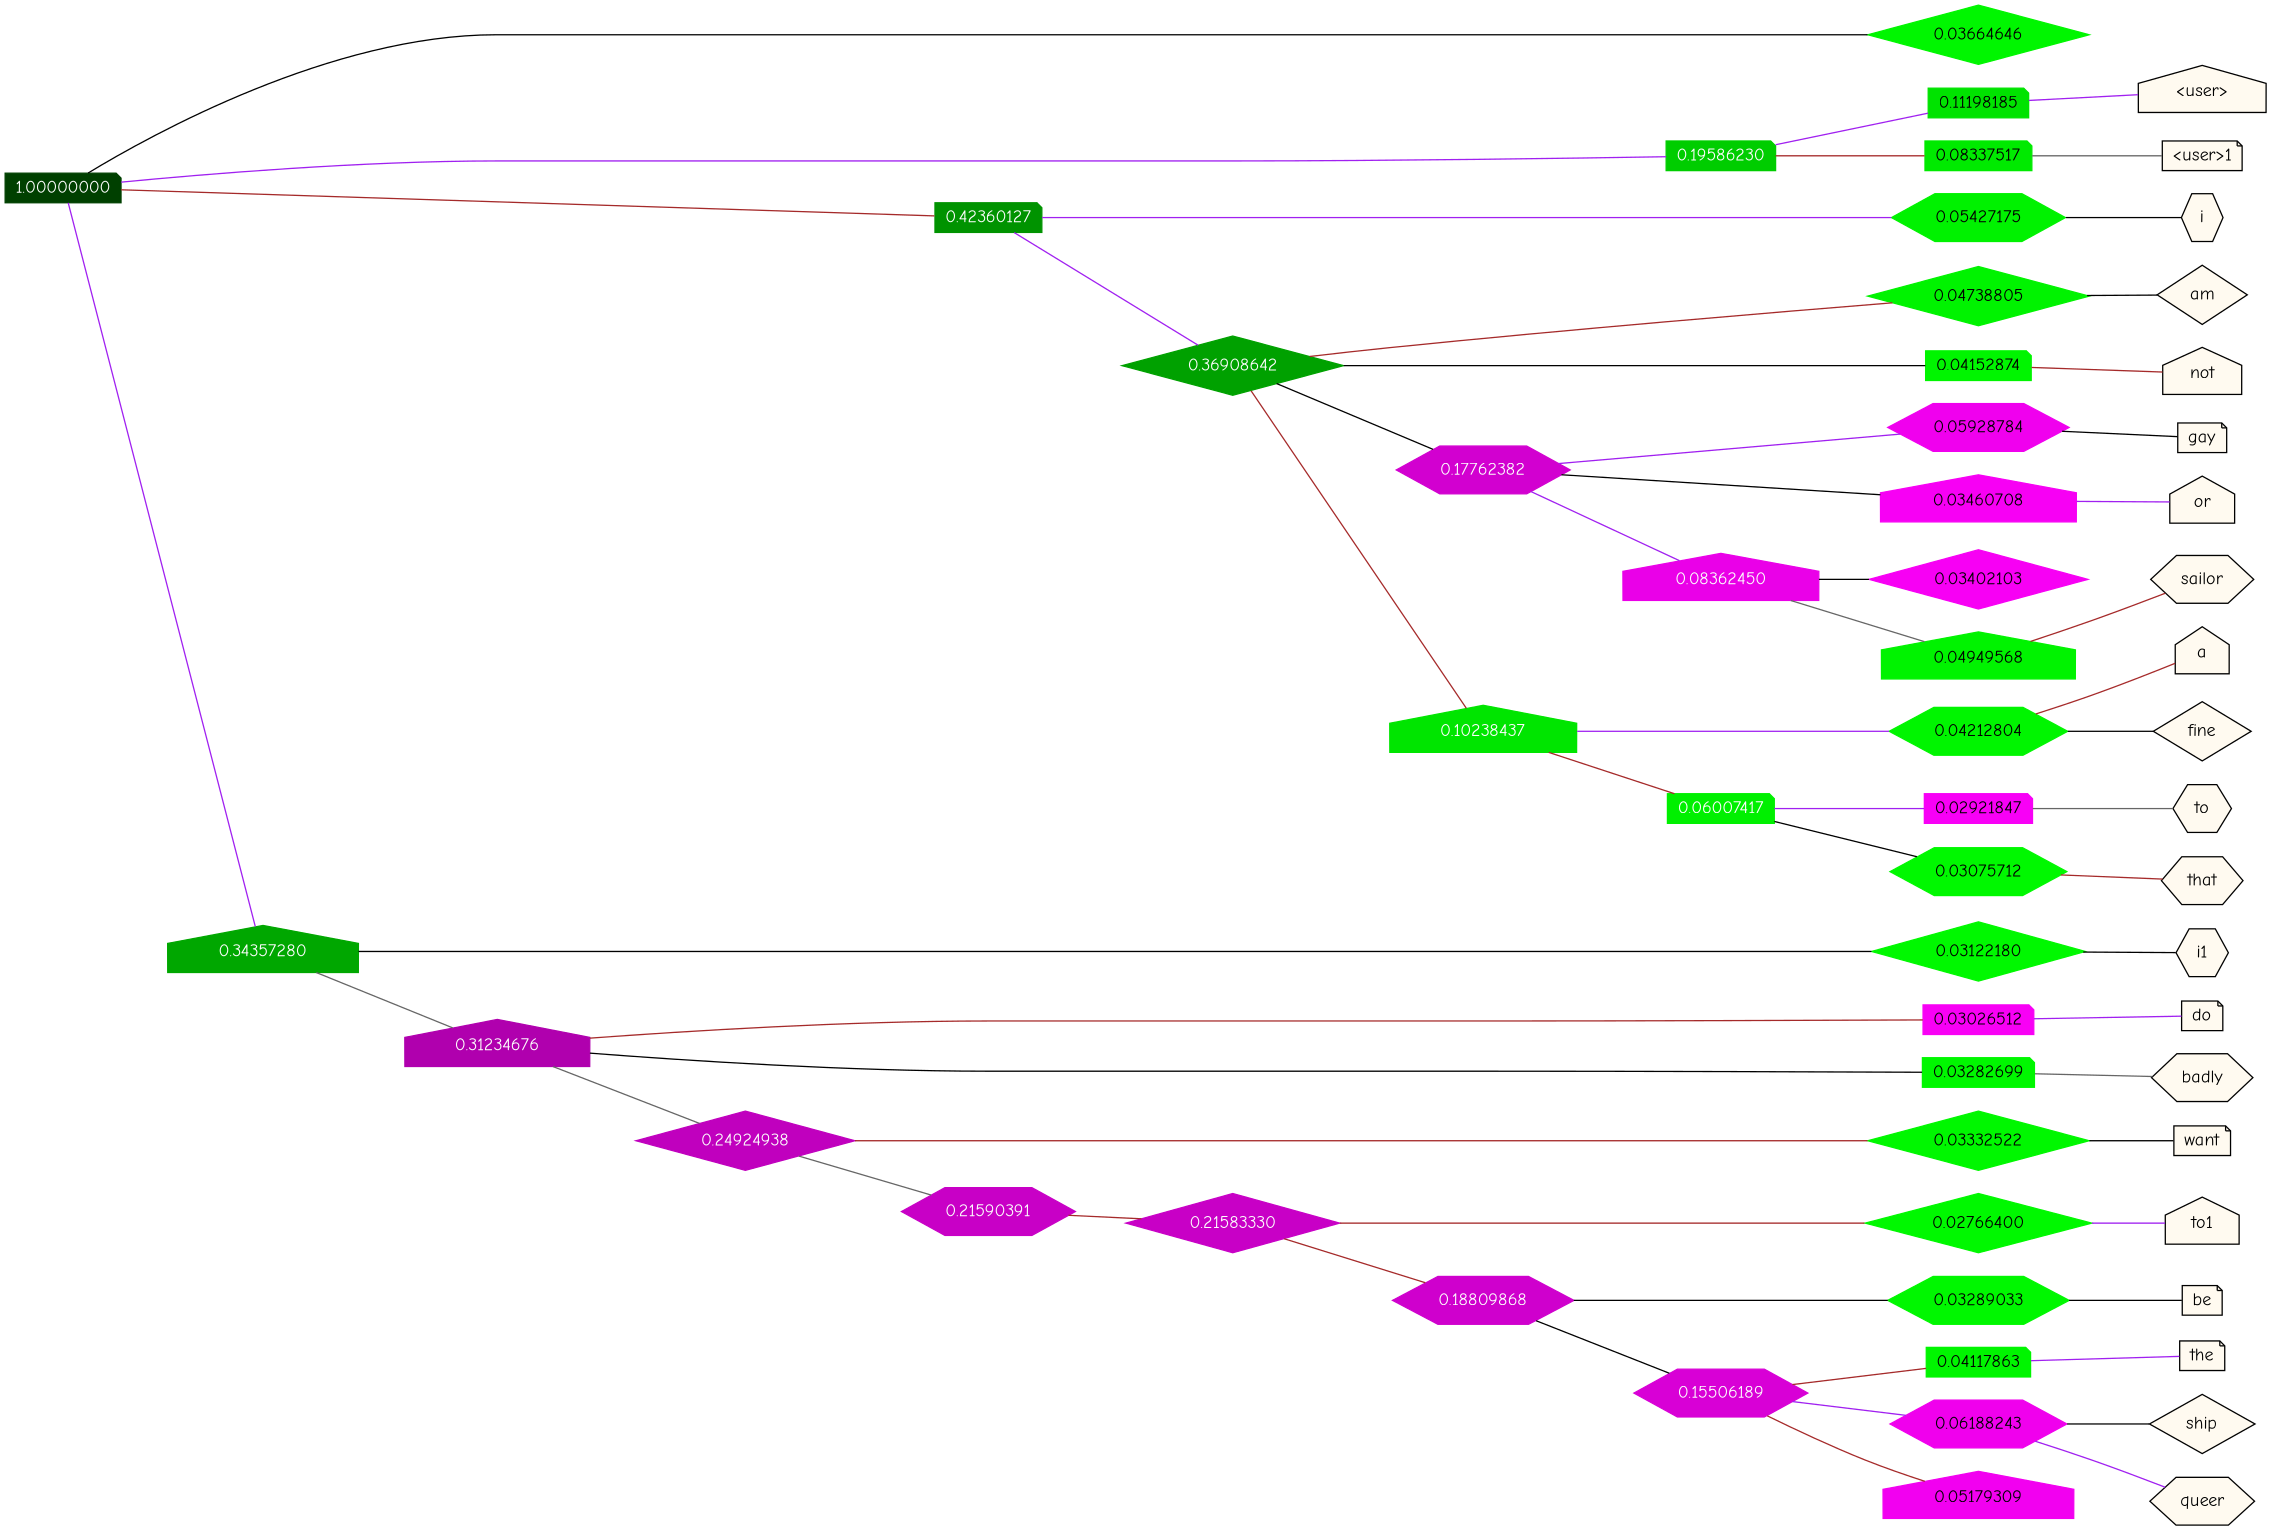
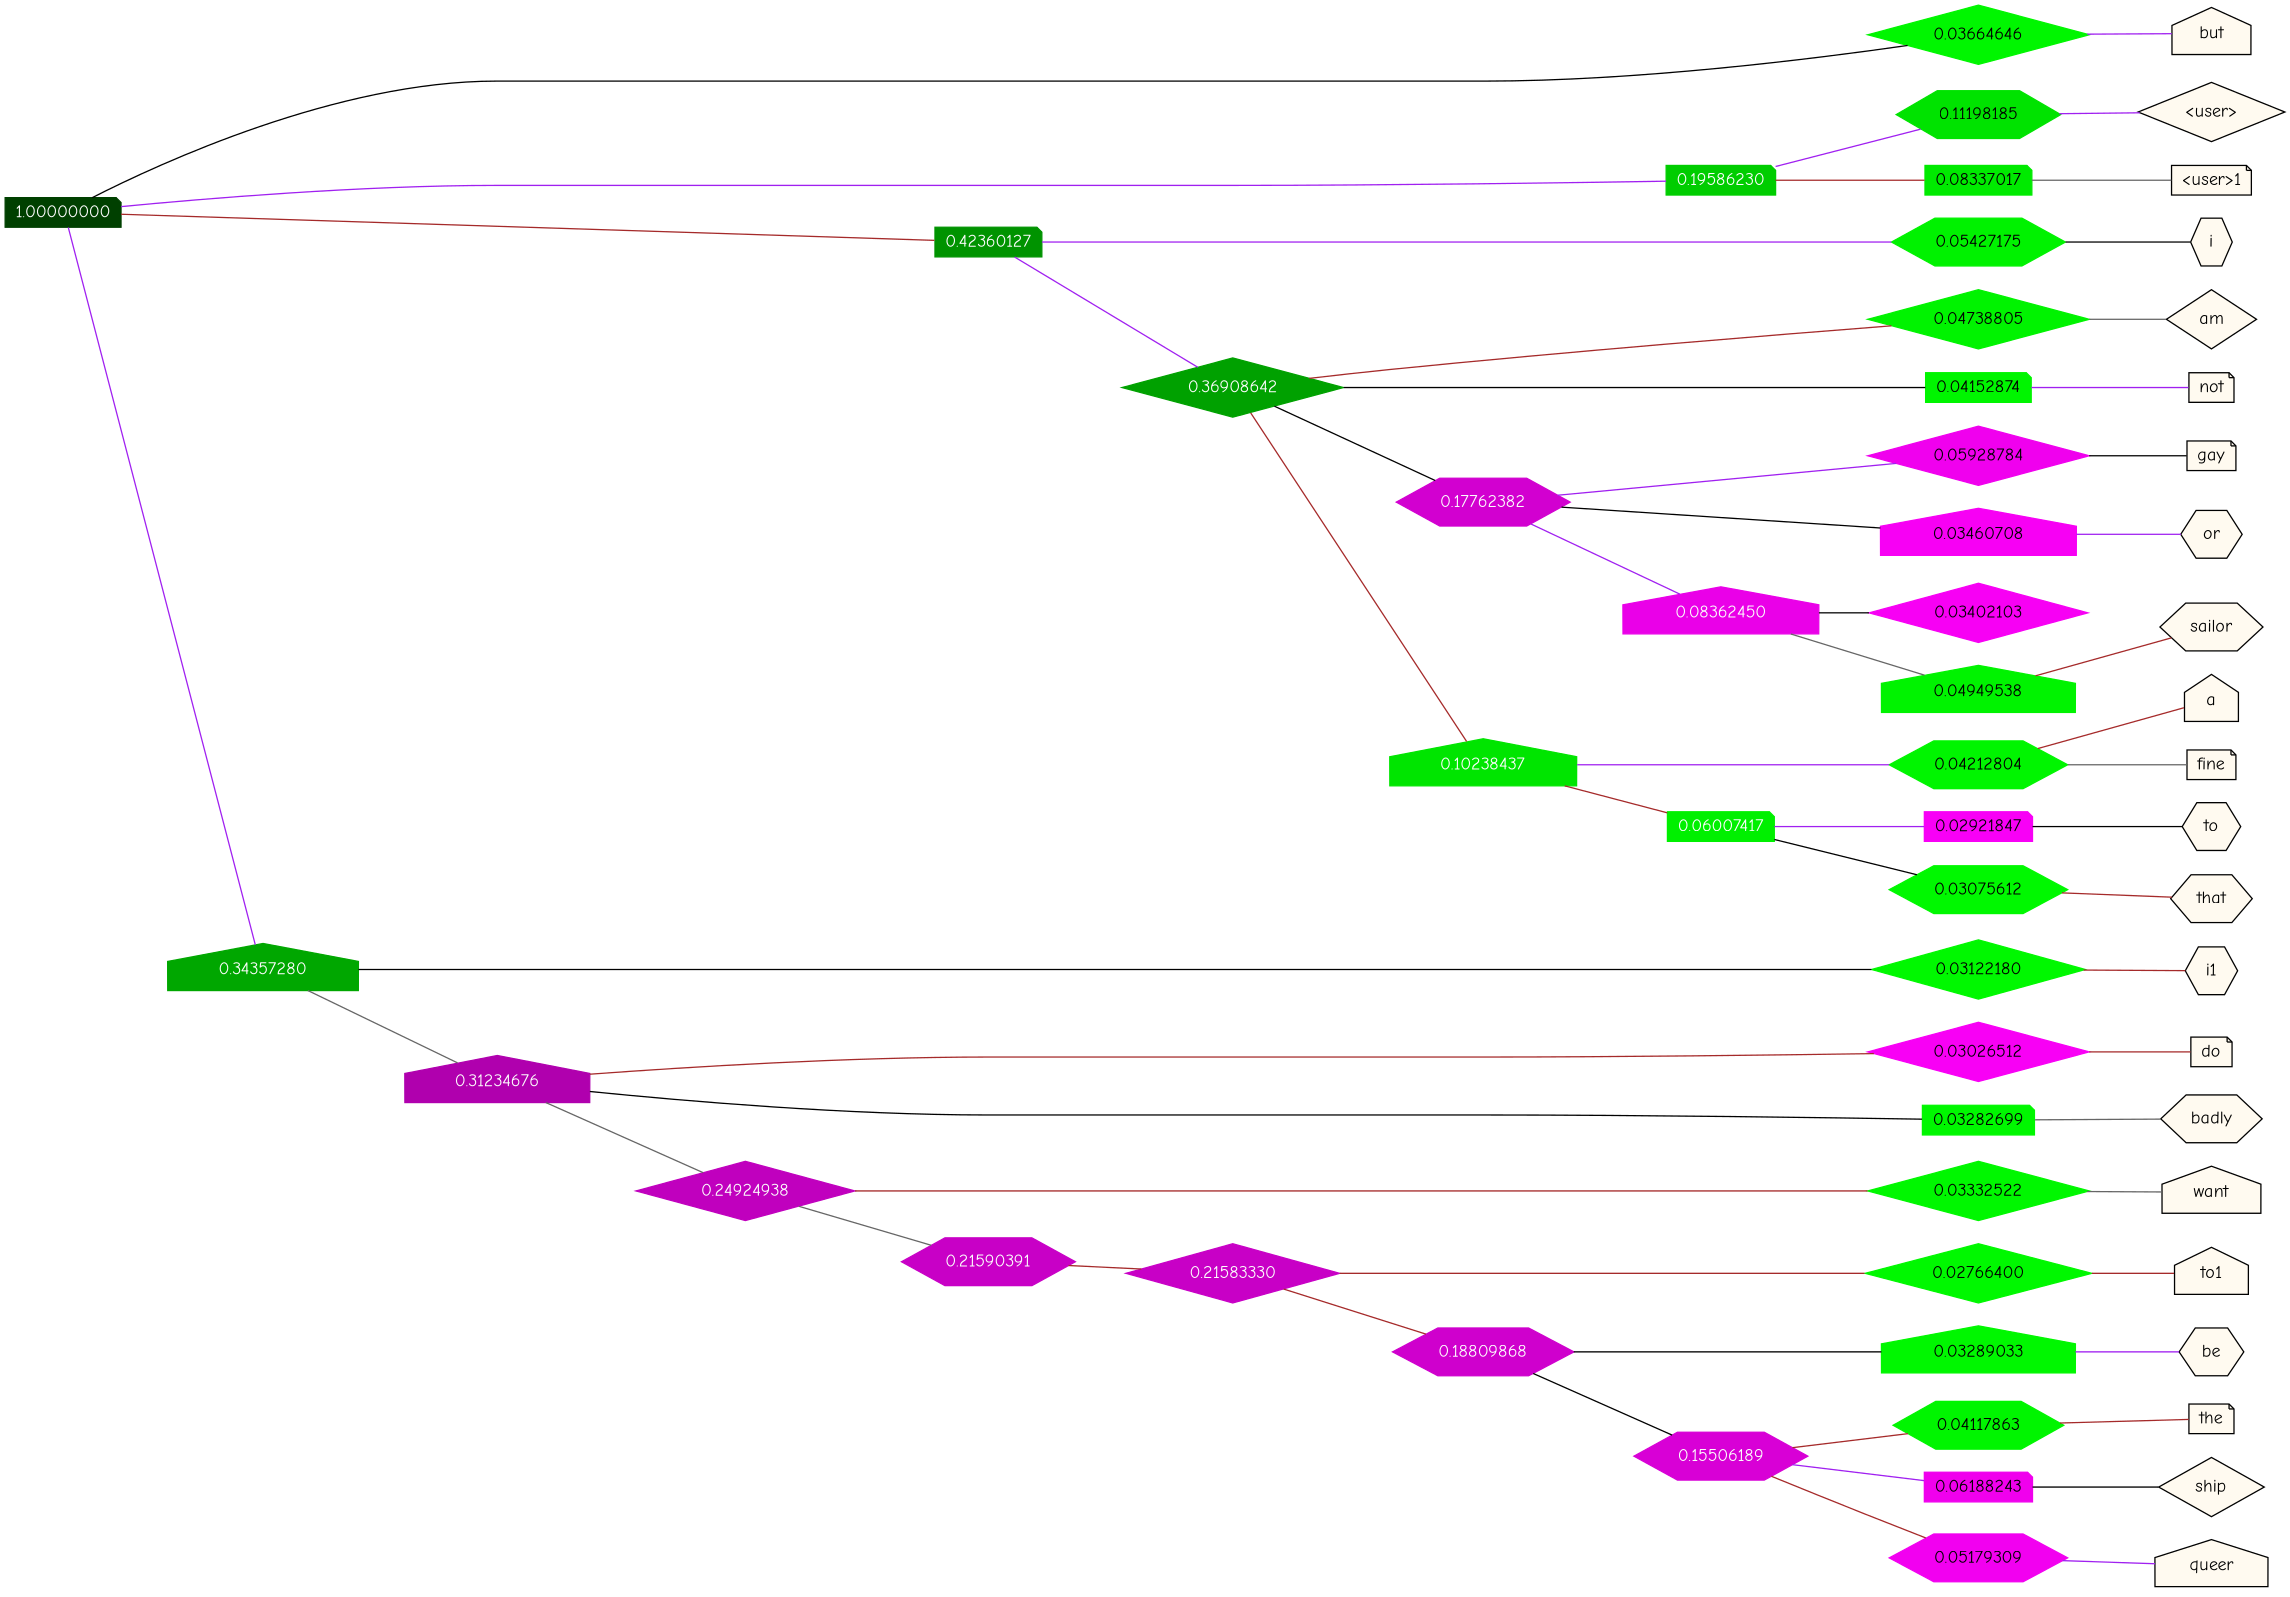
node "but": added
node "<user>": shape house -> diamond
node "0.11198185": shape note -> hexagon
node "0.08337517": label "0.08337517" -> "0.08337017"
edge "am" -- "0.04738805": color black -> gray40
edge "0.04152874" -- "not": color brown -> purple
node "not": shape house -> note
node "0.05928784": shape hexagon -> diamond
node "or": shape house -> hexagon
node "0.04949568": label "0.04949568" -> "0.04949538"
edge "0.04212804" -- "fine": color black -> gray40
node "fine": shape diamond -> note
edge "0.02921847" -- "to": color gray40 -> black
node "0.03075712": label "0.03075712" -> "0.03075612"
edge "0.03122180" -- "i1": color black -> brown
edge "do" -- "0.03026512": color purple -> brown
node "0.03026512": shape note -> diamond
edge "0.03332522" -- "want": color black -> gray40
node "want": shape note -> house
edge "0.02766400" -- "to1": color purple -> brown
node "0.03289033": shape hexagon -> house
edge "0.03289033" -- "be": color black -> purple
node "be": shape note -> hexagon
edge "the" -- "0.04117863": color purple -> brown
node "0.04117863": shape note -> hexagon
node "0.06188243": shape hexagon -> note
edge "0.06188243" -- "queer": now "0.05179309" -- "queer"
node "0.05179309": shape house -> hexagon
node "queer": shape hexagon -> house
